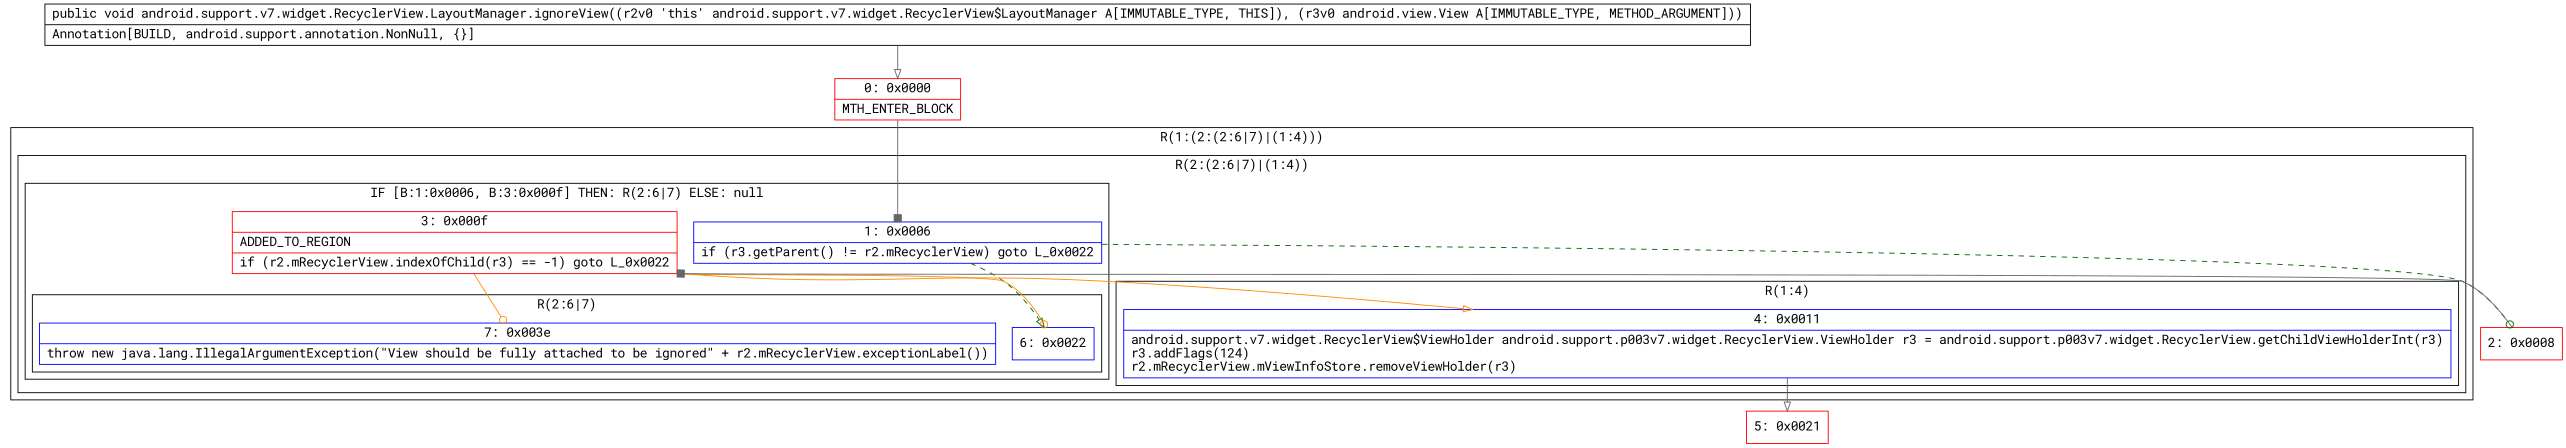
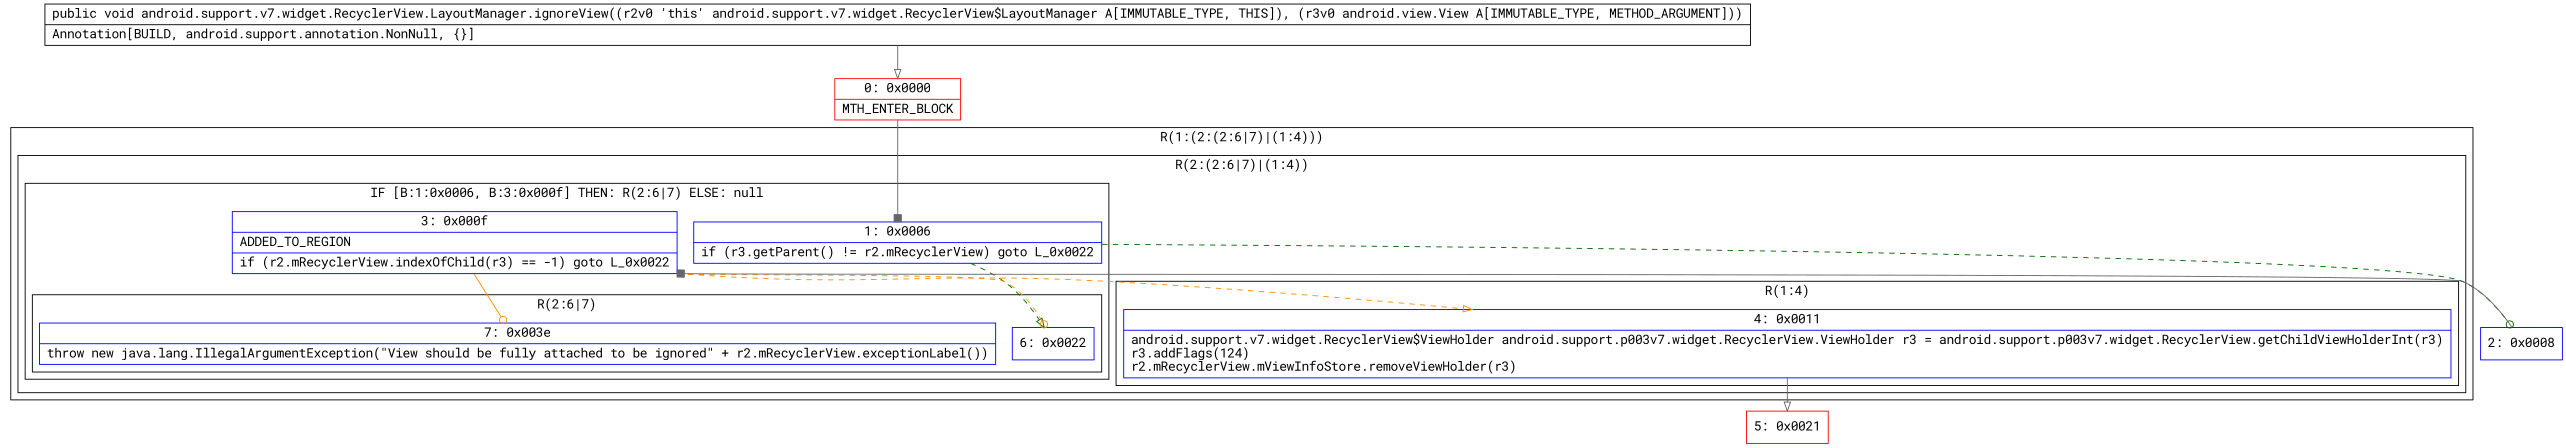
node "3: 0x000f": color red -> blue
edge "3: 0x000f" -> "6: 0x0022": style solid -> dashed
edge "3: 0x000f" -> "4: 0x0011": style solid -> dashed
node "2: 0x0008": color red -> blue
